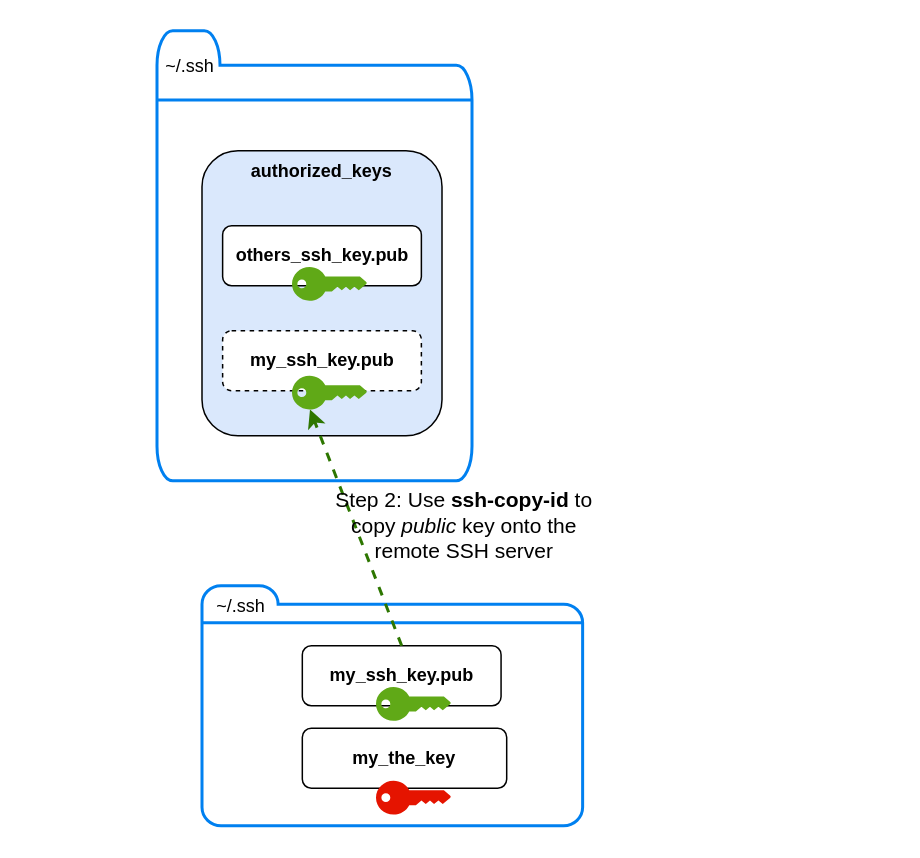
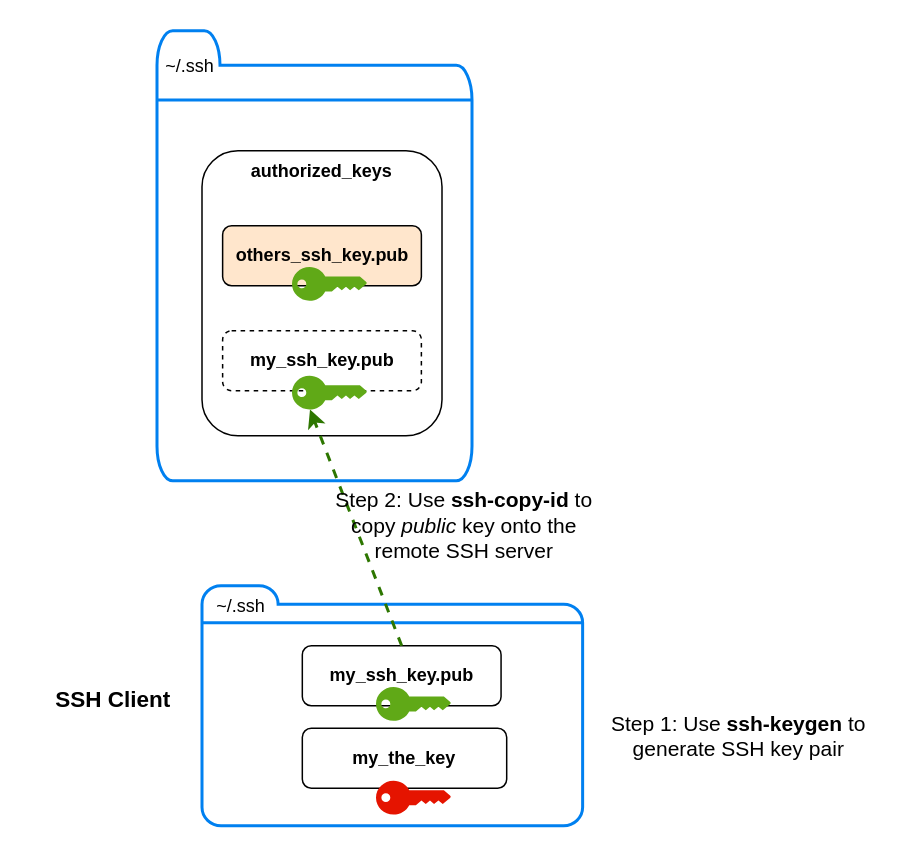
node "authorized_keys": fillcolor #dae8fc -> #ffffff
node "others_ssh_key.pub": fillcolor #ffffff -> #ffe6cc
node "SSH Client": added
node "Step 1: Use ssh-keygen to generate SSH key pair": added
